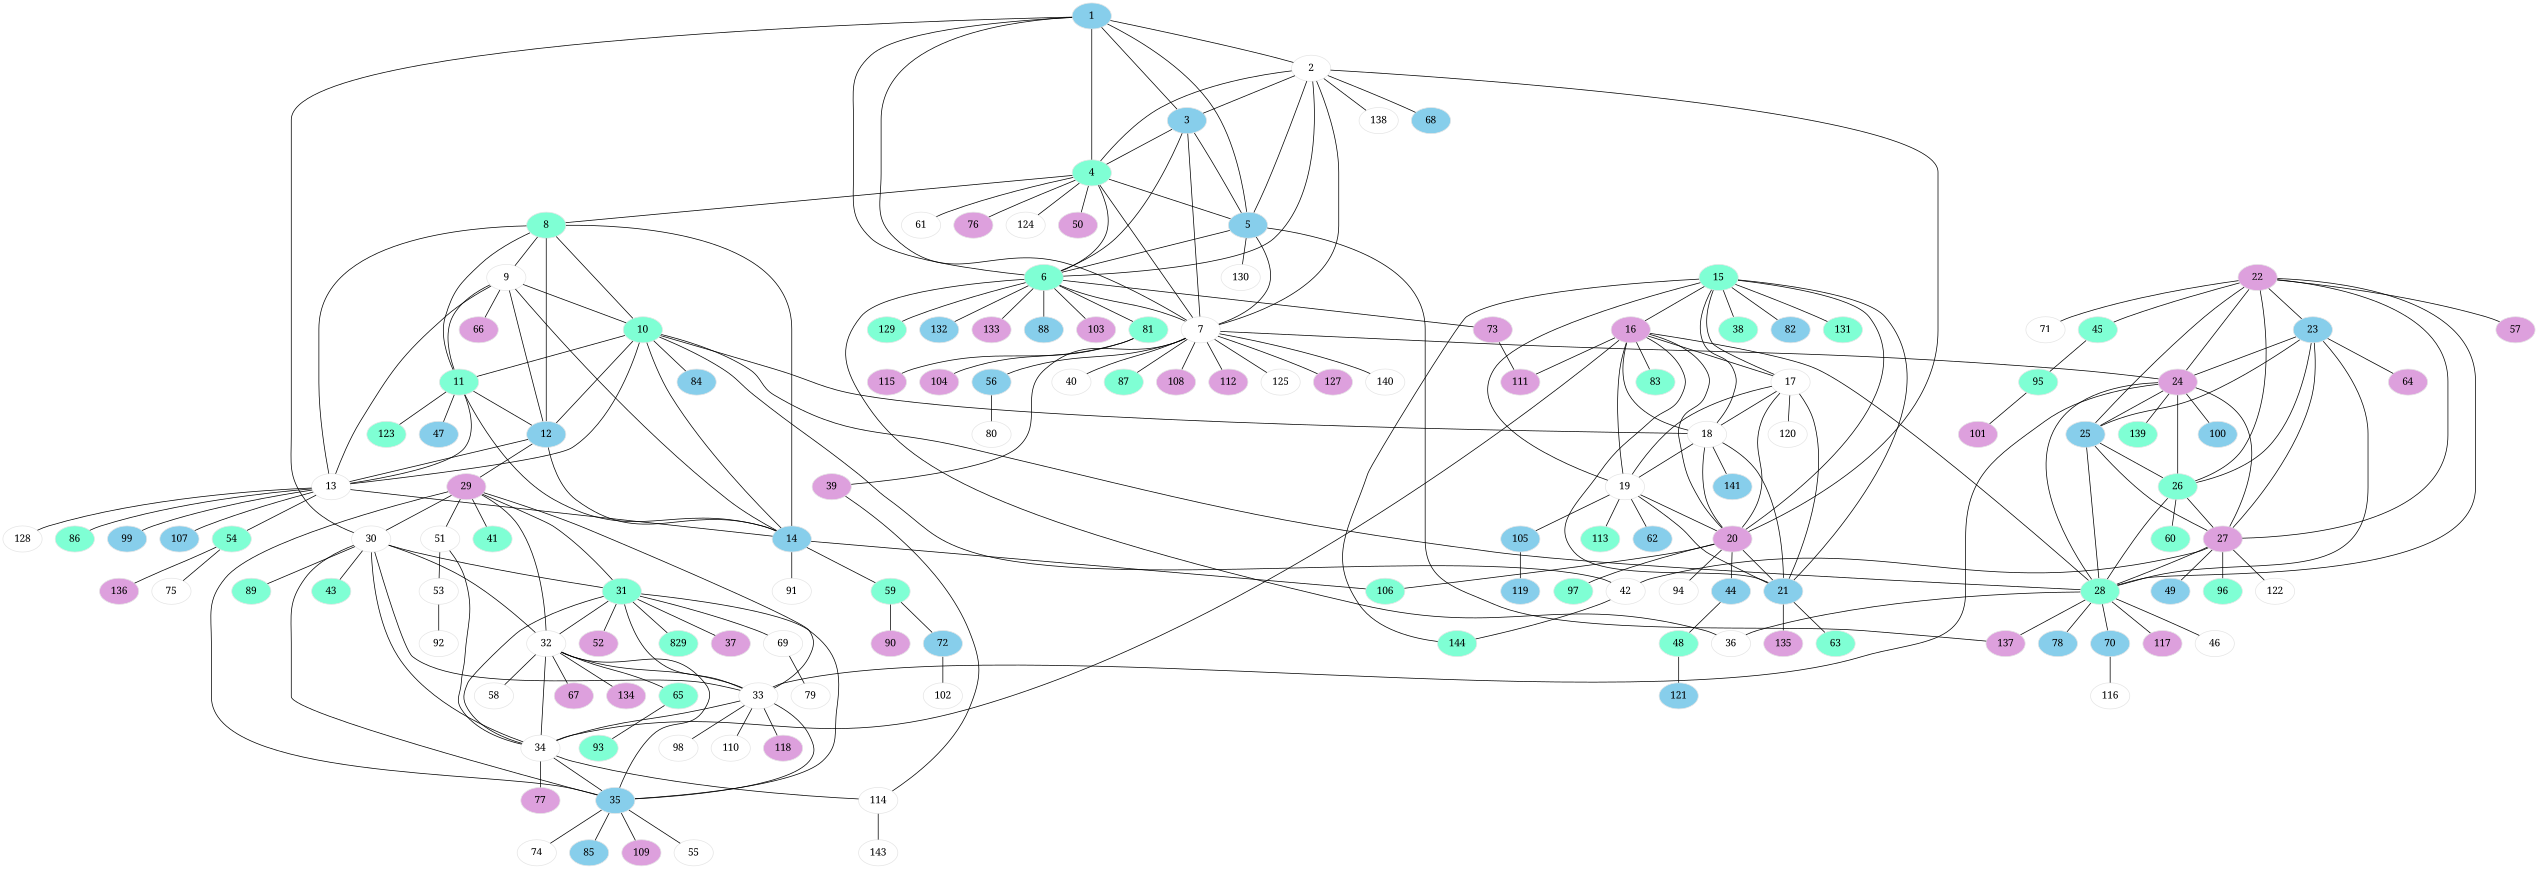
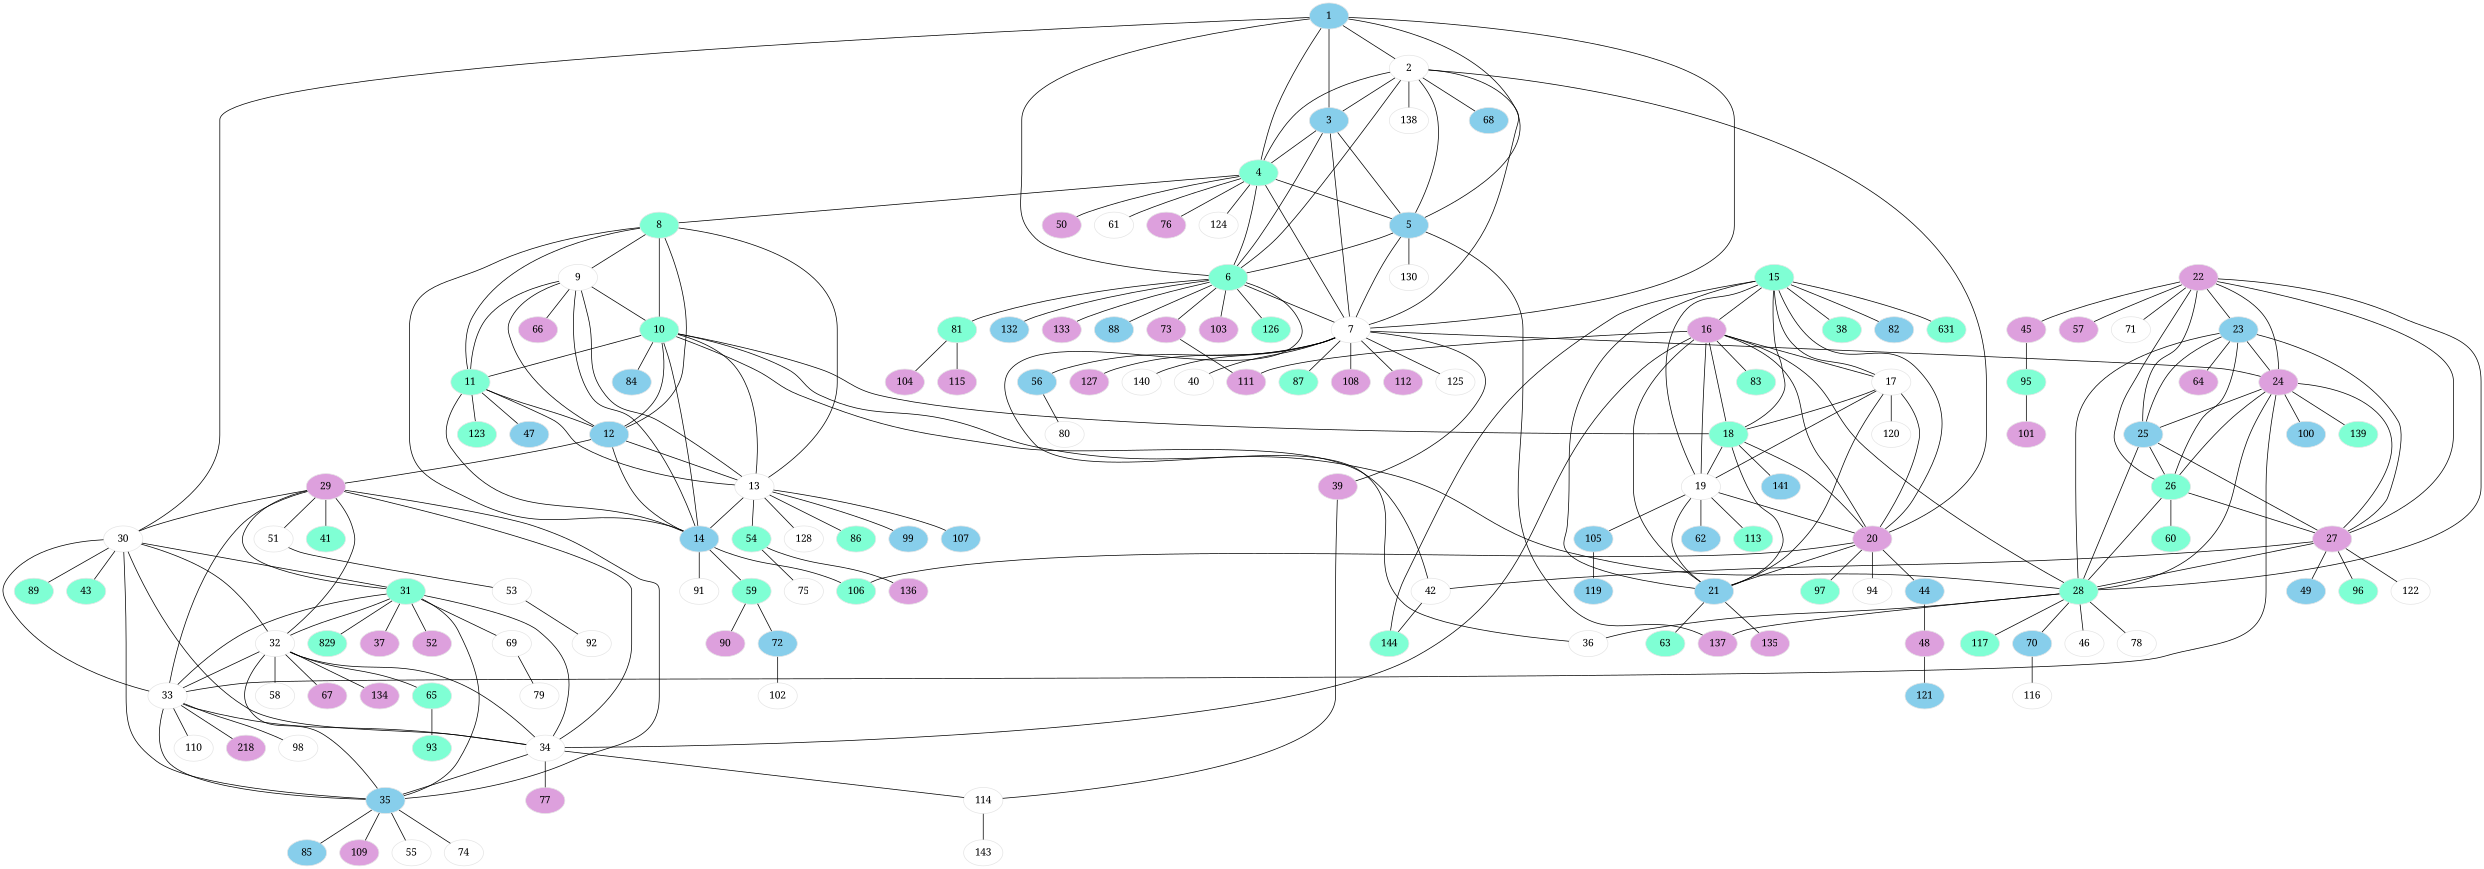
node "129": label "129" -> "126"
node "131": label "131" -> "631"
node "45": fillcolor aquamarine -> plum
node "18": fillcolor white -> aquamarine
node "48": fillcolor aquamarine -> plum
node "78": fillcolor skyblue -> white
node "117": fillcolor plum -> aquamarine
edge "51" -- "34": now "29" -- "34"
node "118": label "118" -> "218"
